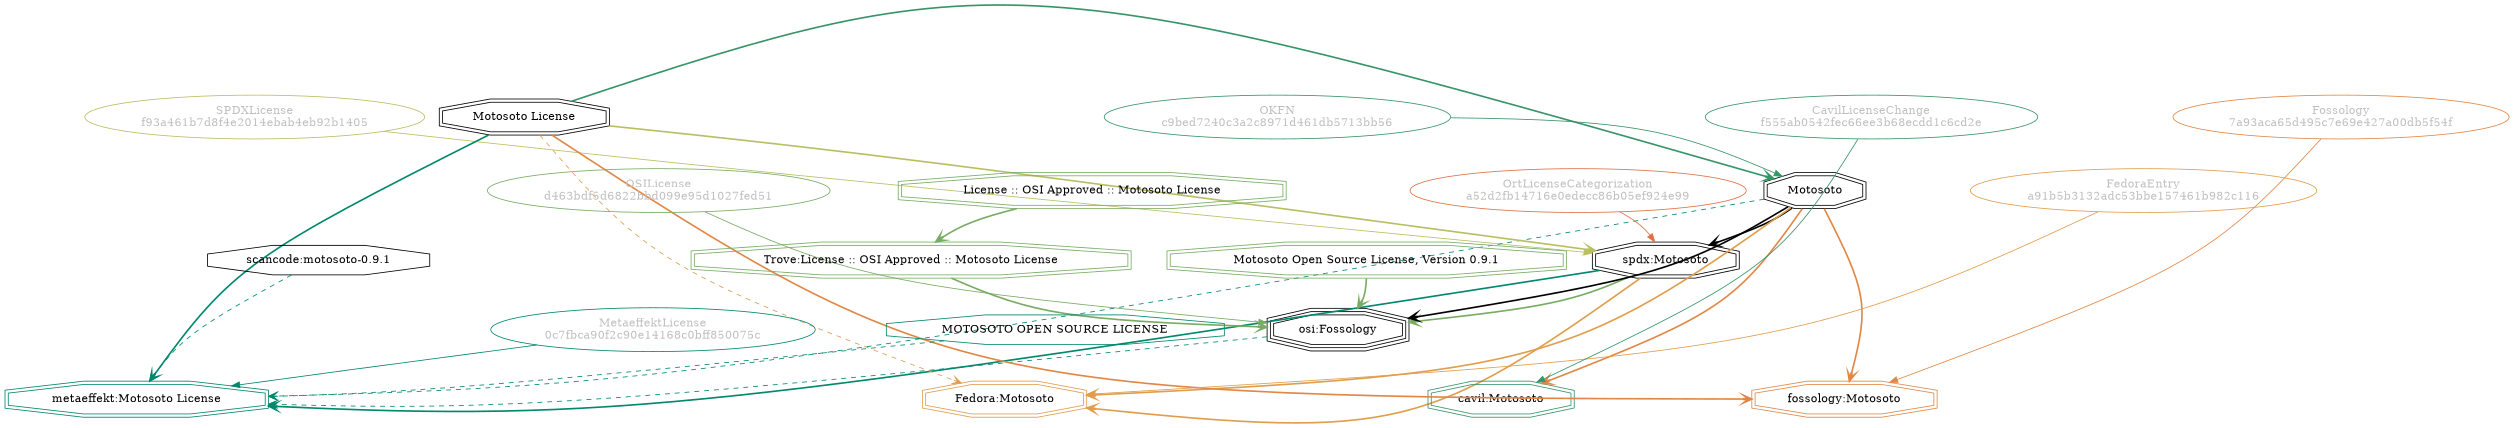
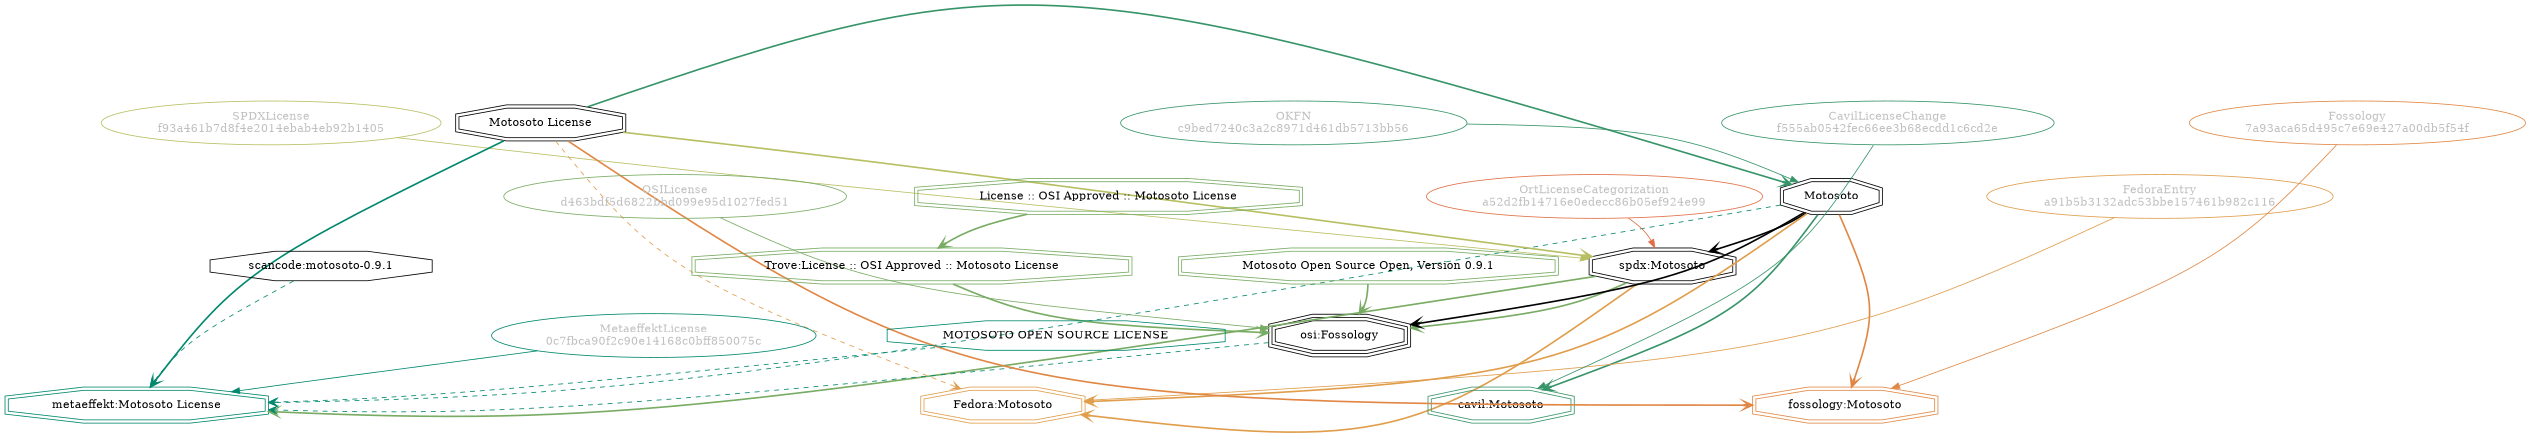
node "Motosoto Open Source License, Version 0.9.1": label "Motosoto Open Source License, Version 0.9.1" -> "Motosoto Open Source Open, Version 0.9.1"
edge "Motosoto" -> "cavil:Motosoto": color #e18745 -> #379469
edge "spdx:Motosoto" -> "metaeffekt:Motosoto License": color #00876c -> #78ab63
